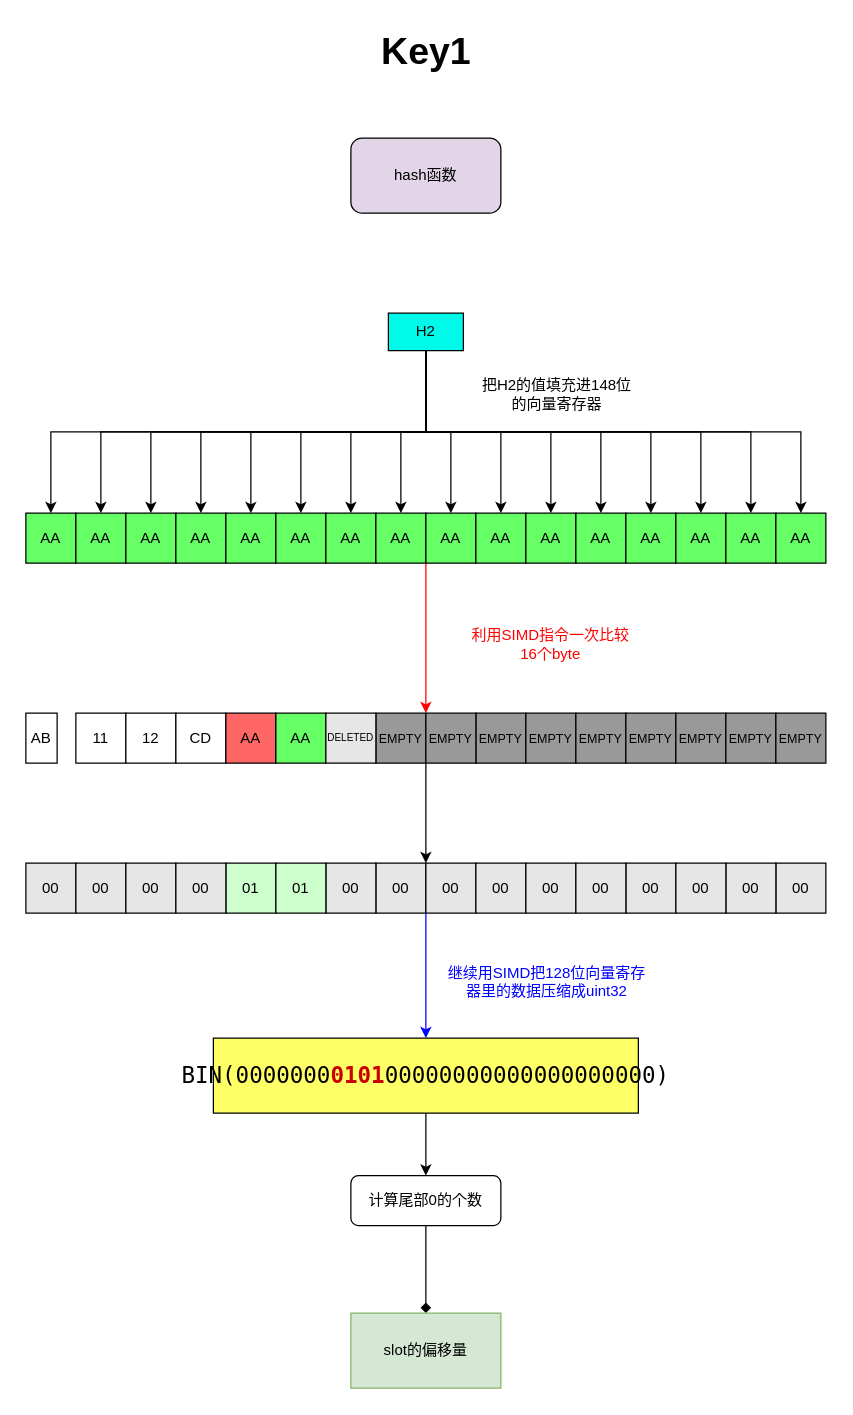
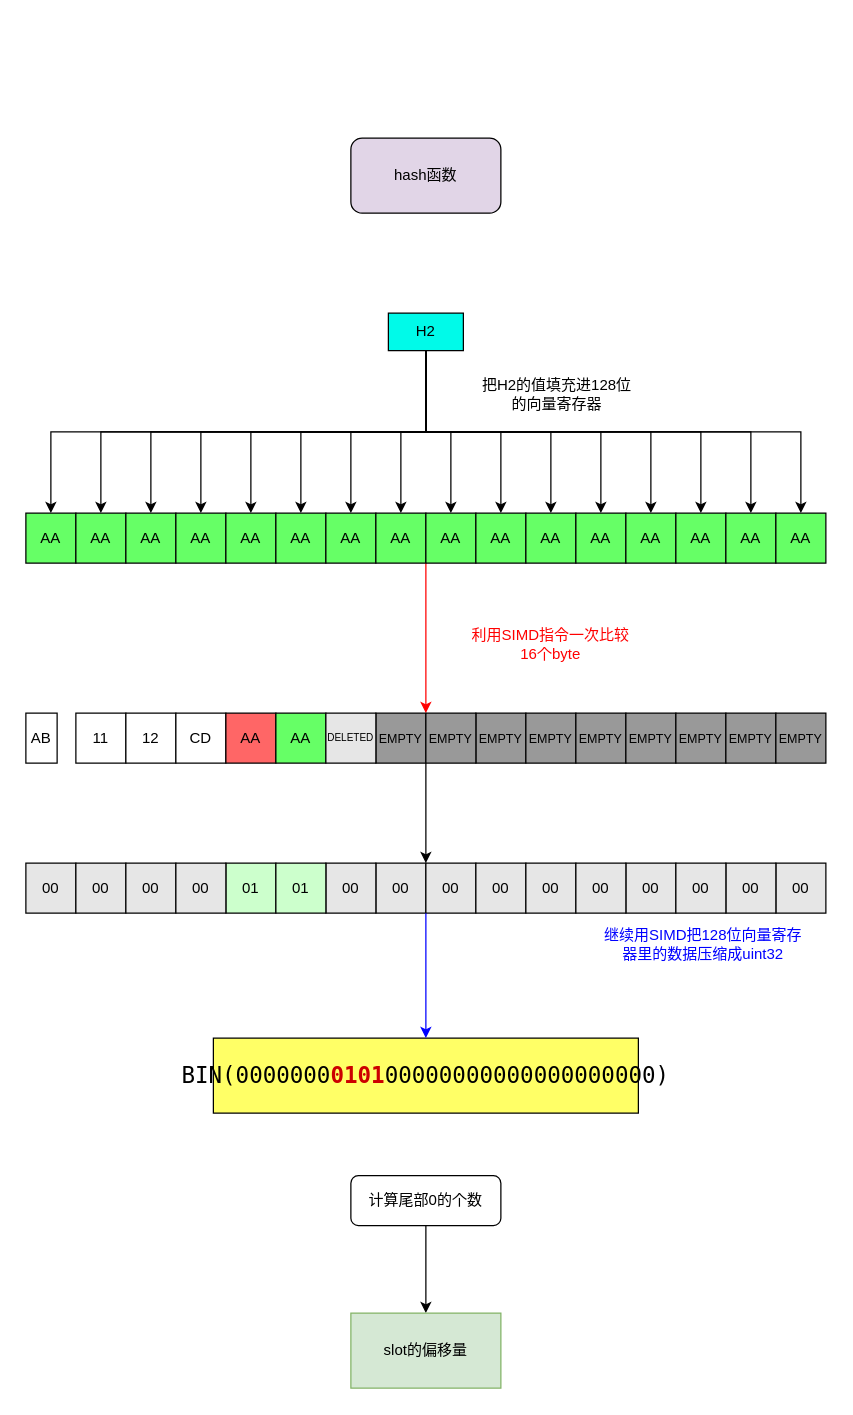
node "Key1": removed
node "把H2的值填充进148位的向量寄存器": label "把H2的值填充进148位的向量寄存器" -> "把H2的值填充进128位的向量寄存器"
node "继续用SIMD把128位向量寄存器里的数据压缩成uint32": moved (547, 982) -> (703, 944)
edge "BIN(0000000010100000000000000000000)" -> "计算尾部0的个数": removed
edge "计算尾部0的个数" -> "slot的偏移量": arrowhead diamond -> classic
